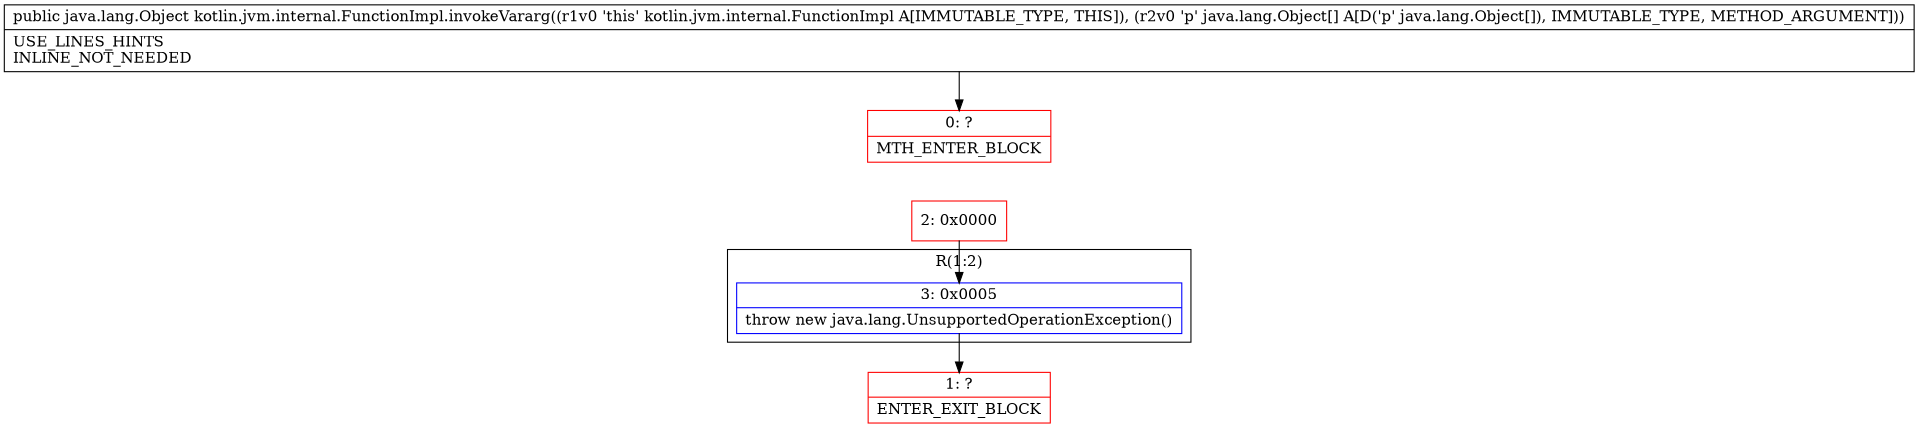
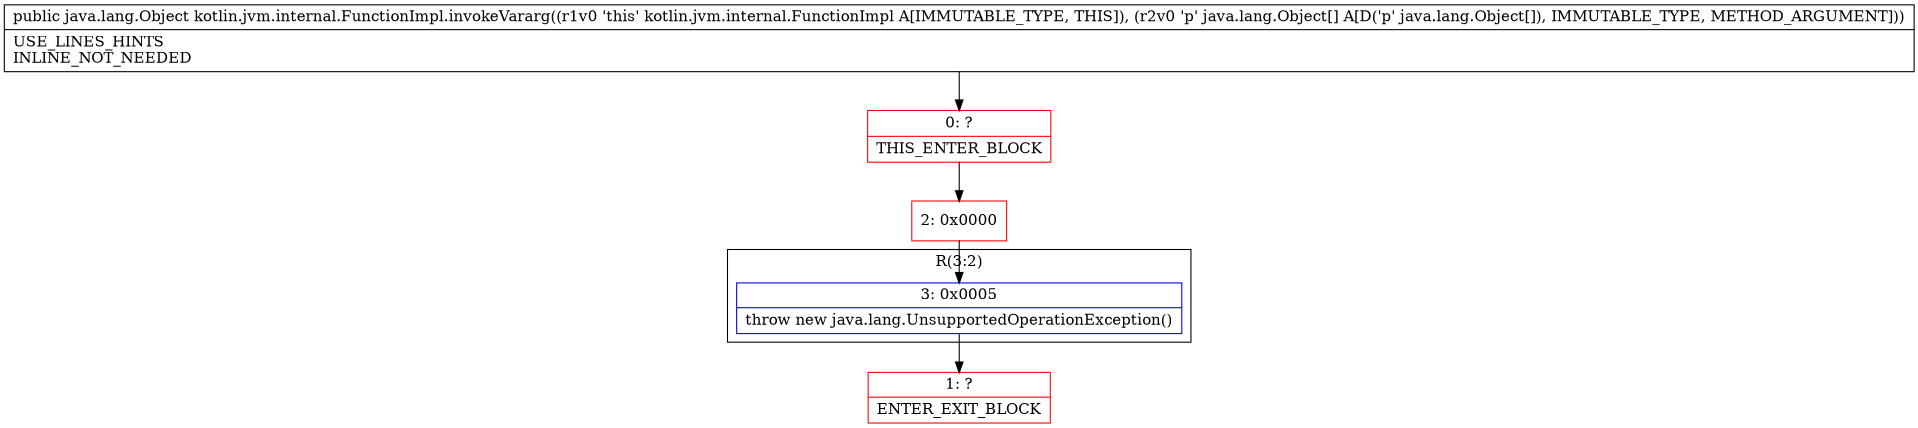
node "0: ?": text "MTH_ENTER_BLOCK" -> "THIS_ENTER_BLOCK"
edge "0: ?" -> "2: 0x0000": added
cluster "R(1:2)": label "R(1:2)" -> "R(3:2)"
